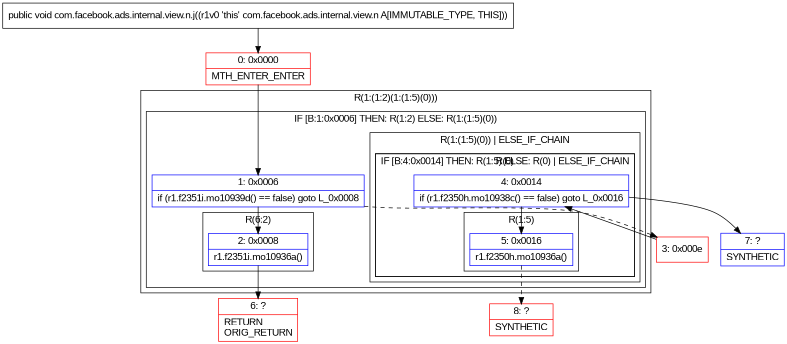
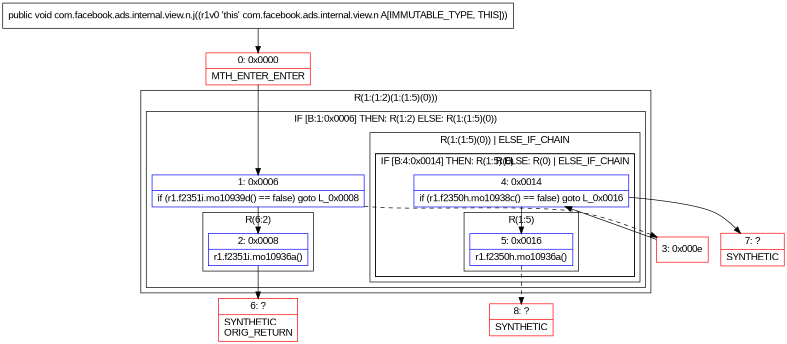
node "7: ?": color blue -> red
node "6: ?": text "RETURN" -> "SYNTHETIC"
